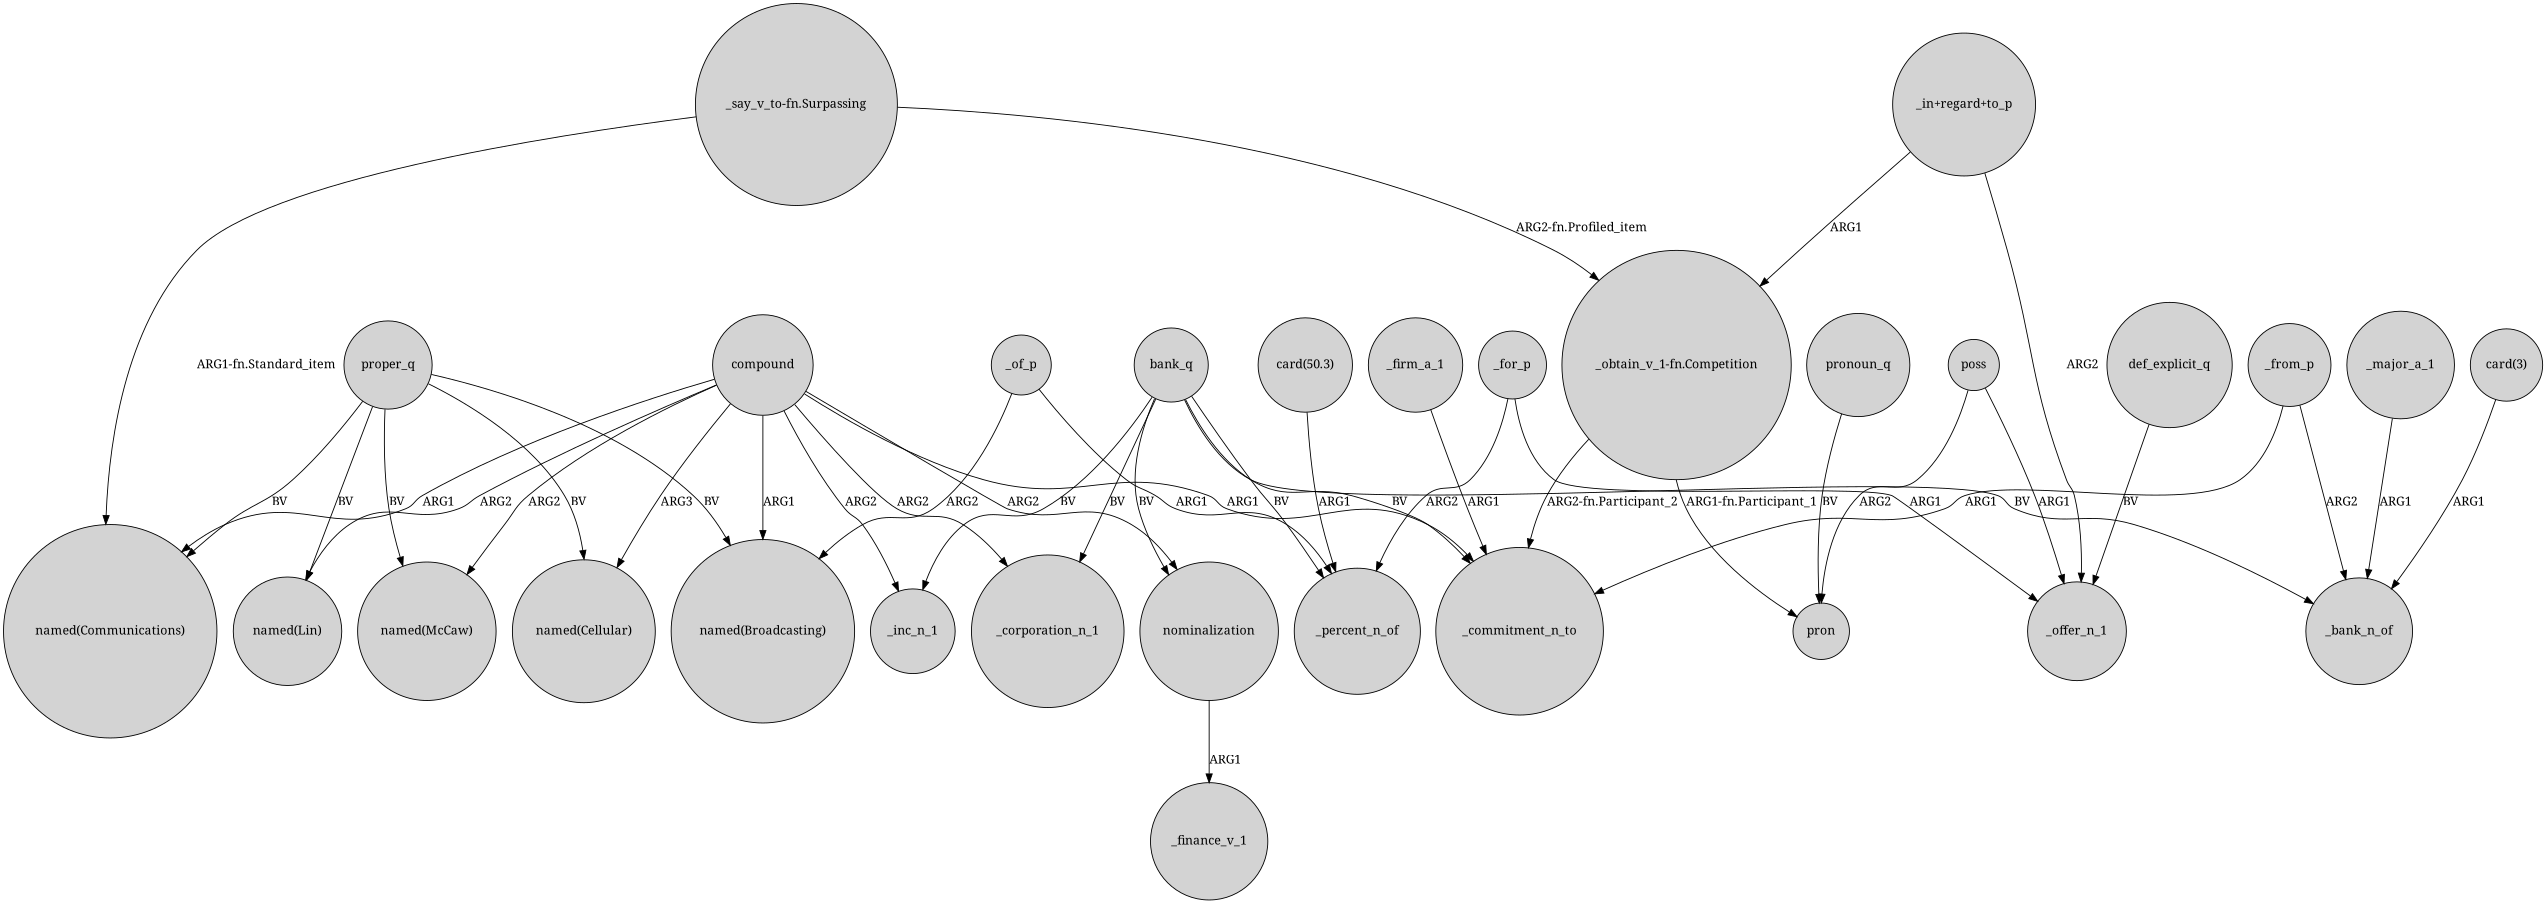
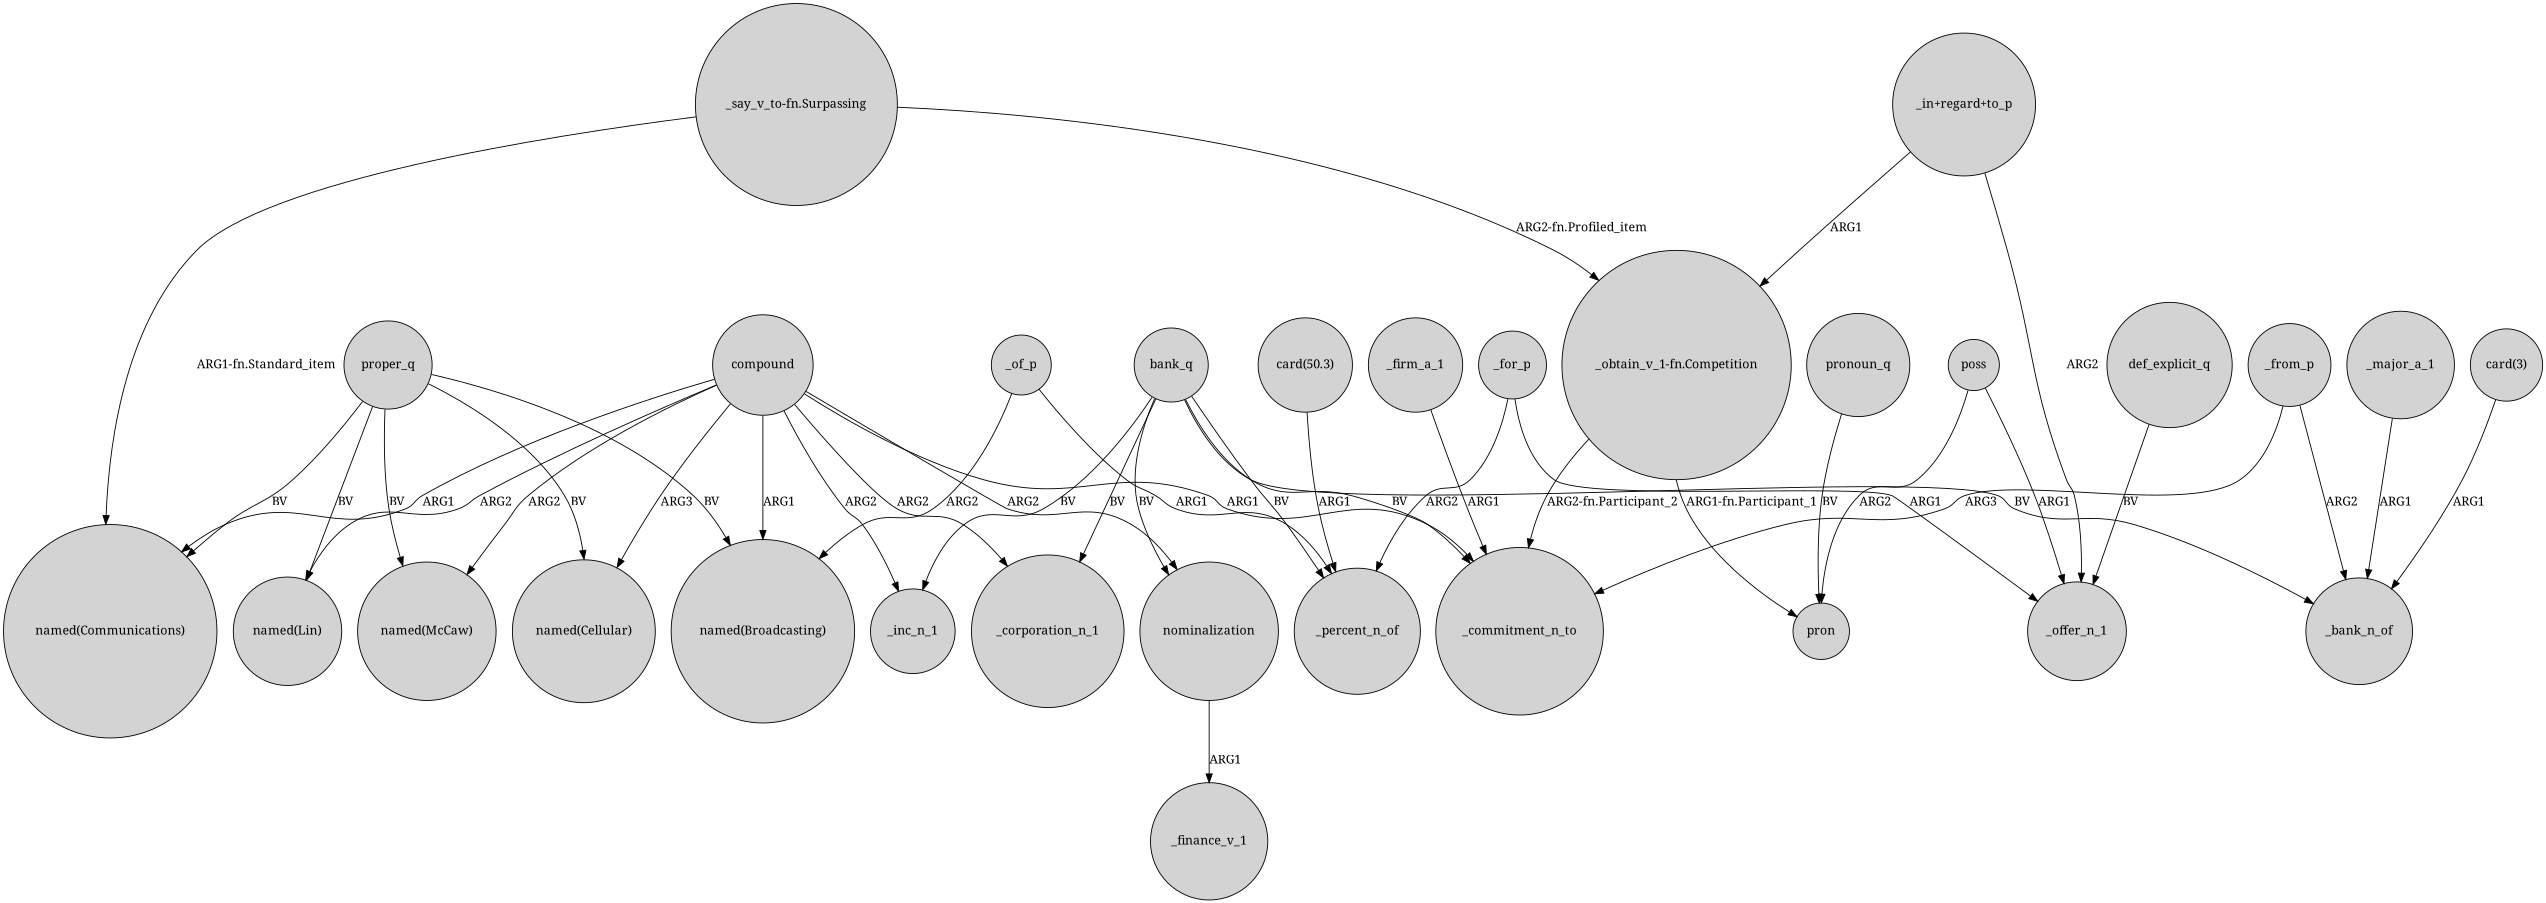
edge "_from_p" -> "_commitment_n_to": label "ARG1" -> "ARG3"
